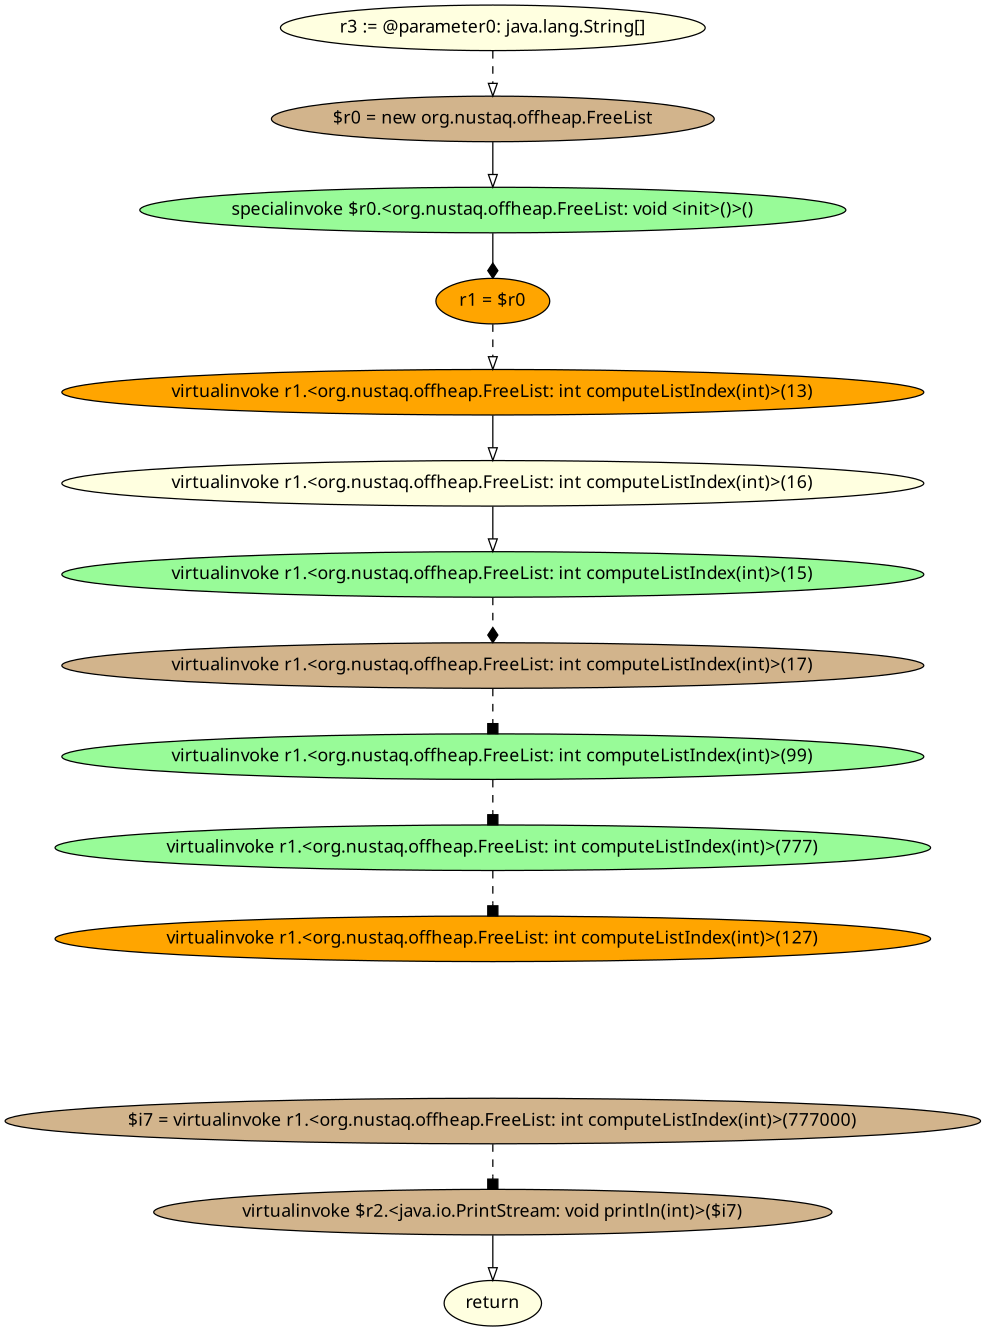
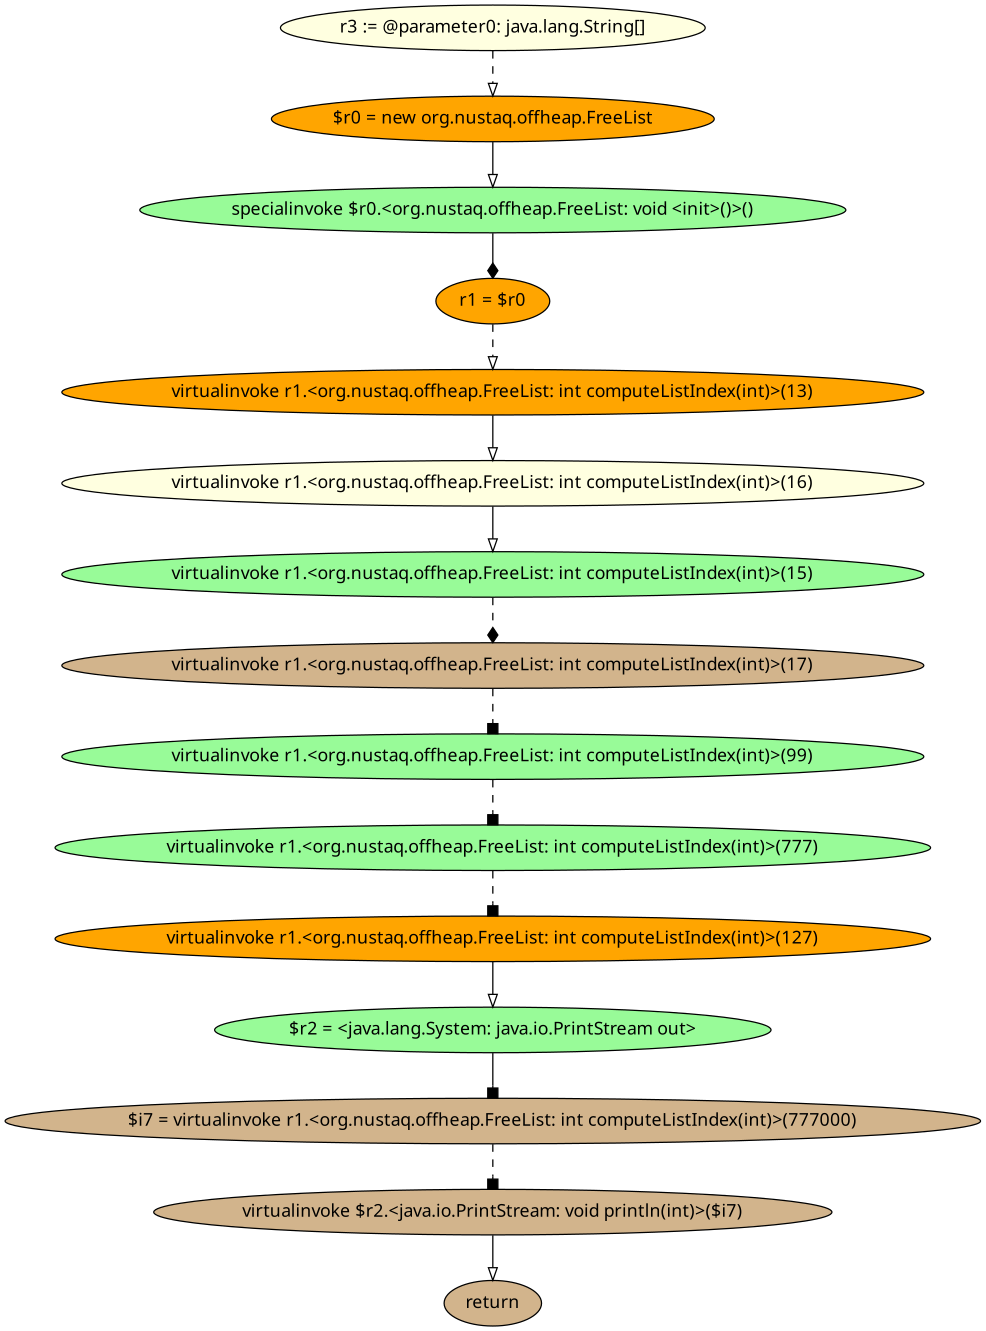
node "$r0 = new org.nustaq.offheap.FreeList": fillcolor tan -> orange
node "$r2 = <java.lang.System: java.io.PrintStream out>": added
node "return": fillcolor lightyellow -> tan
